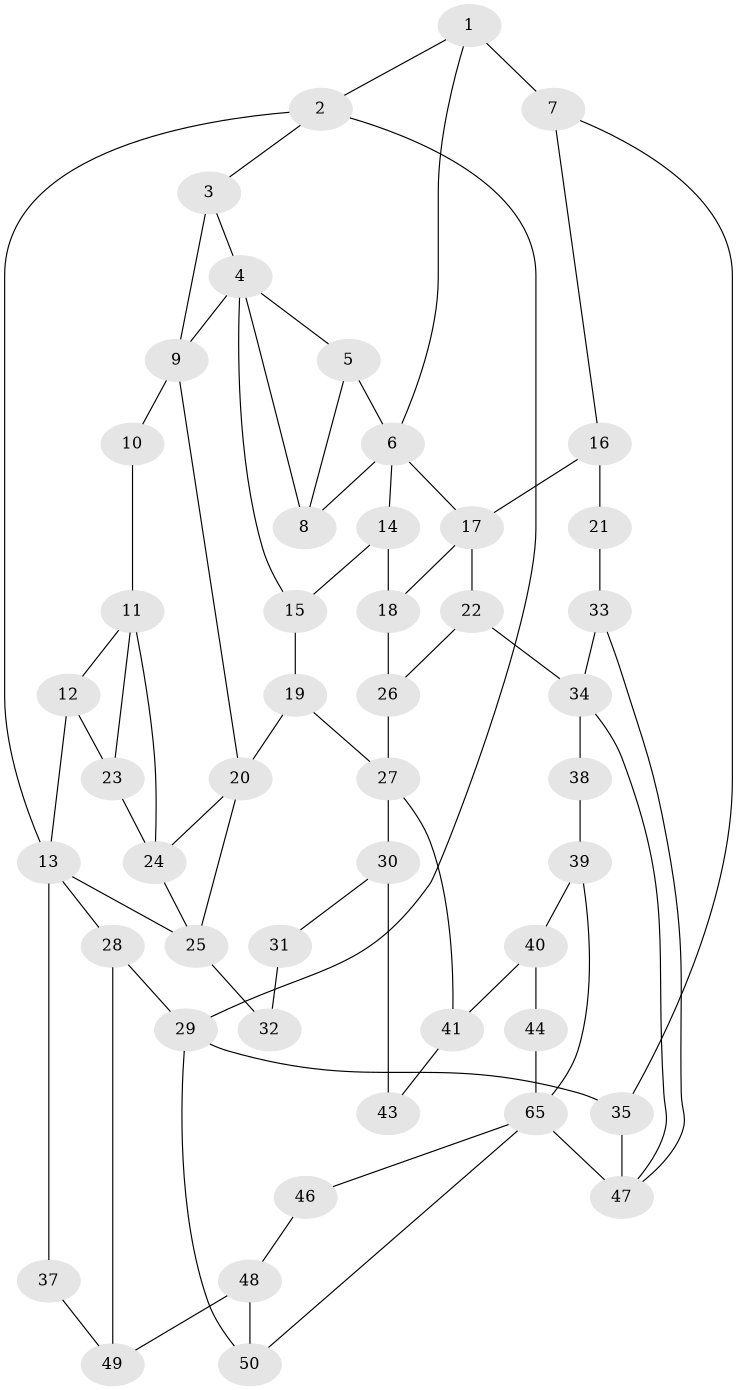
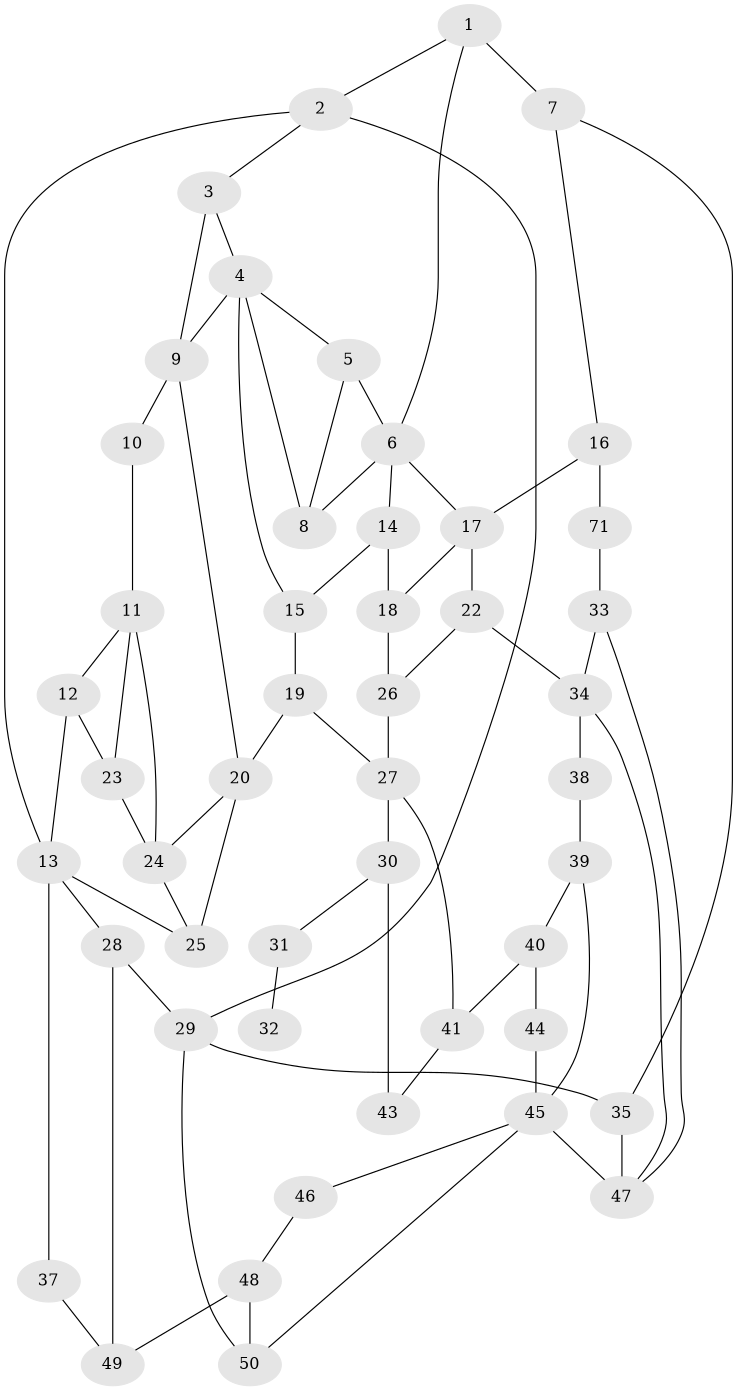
node "21": label "21" -> "71"
edge "25" -- "32": removed
node "65": label "65" -> "45"
